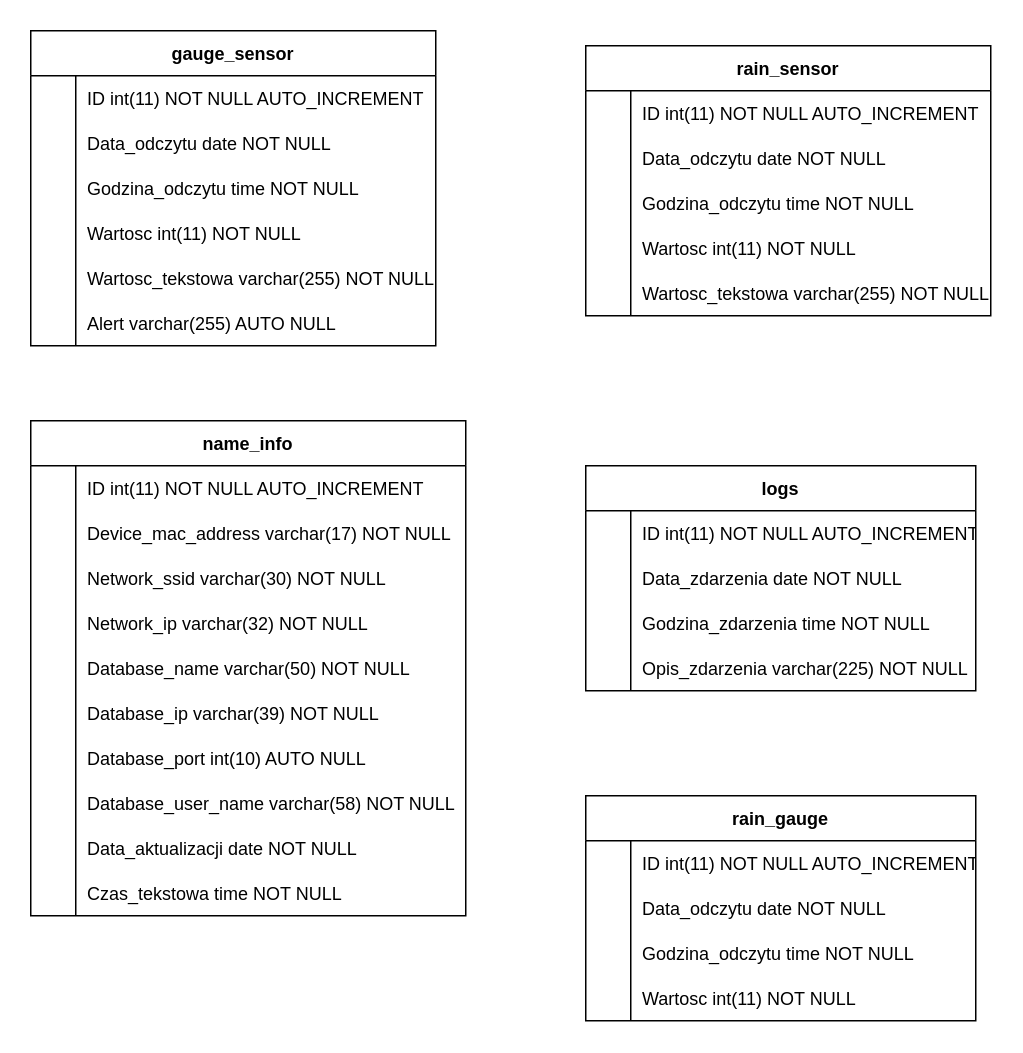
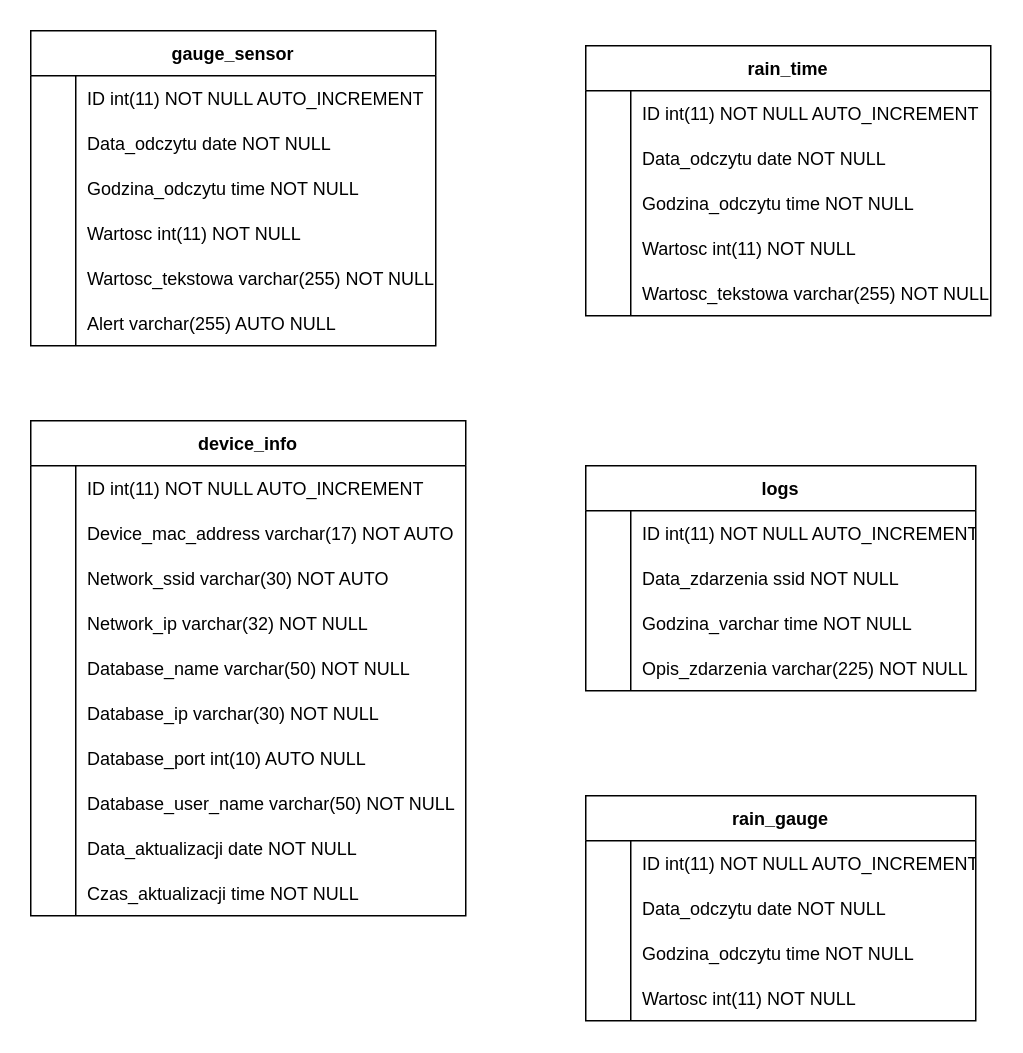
node "rain_sensor": label "rain_sensor" -> "rain_time"
node "name_info": label "name_info" -> "device_info"
node "Device_mac_address varchar(17) NOT NULL": label "Device_mac_address varchar(17) NOT NULL" -> "Device_mac_address varchar(17) NOT AUTO"
node "Network_ssid varchar(30) NOT NULL": label "Network_ssid varchar(30) NOT NULL" -> "Network_ssid varchar(30) NOT AUTO"
node "Data_zdarzenia date NOT NULL": label "Data_zdarzenia date NOT NULL" -> "Data_zdarzenia ssid NOT NULL"
node "Godzina_zdarzenia time NOT NULL": label "Godzina_zdarzenia time NOT NULL" -> "Godzina_varchar time NOT NULL"
node "Database_ip varchar(39) NOT NULL": label "Database_ip varchar(39) NOT NULL" -> "Database_ip varchar(30) NOT NULL"
node "Database_user_name varchar(58) NOT NULL": label "Database_user_name varchar(58) NOT NULL" -> "Database_user_name varchar(50) NOT NULL"
node "Czas_tekstowa time NOT NULL": label "Czas_tekstowa time NOT NULL" -> "Czas_aktualizacji time NOT NULL"
